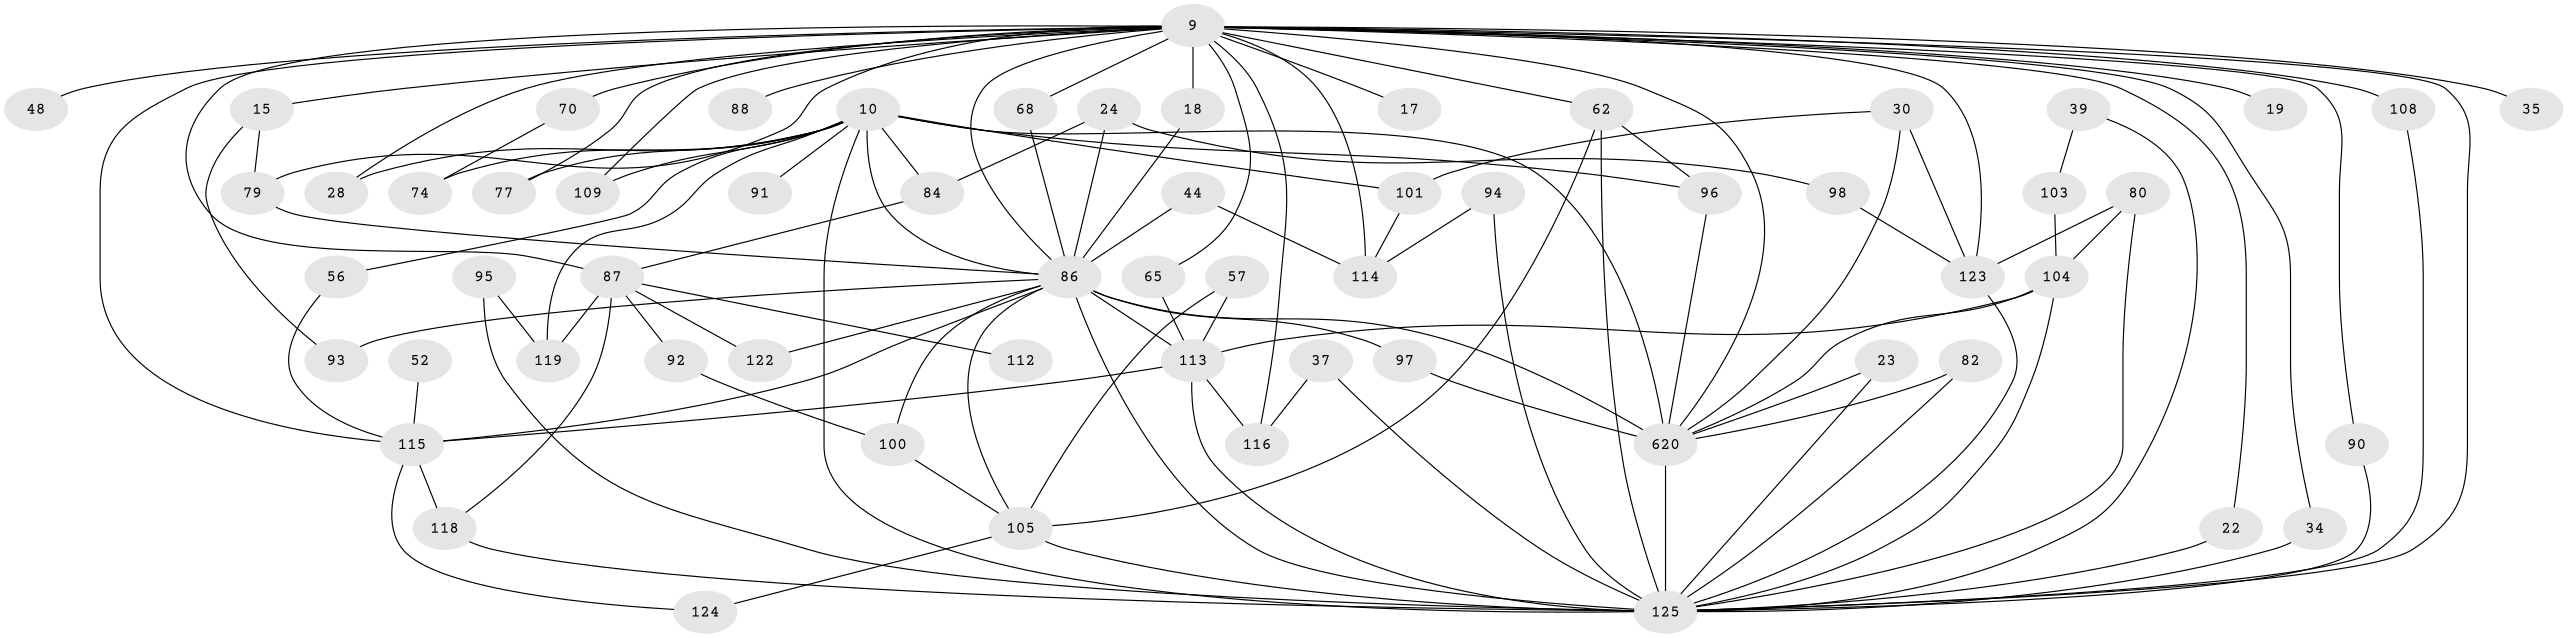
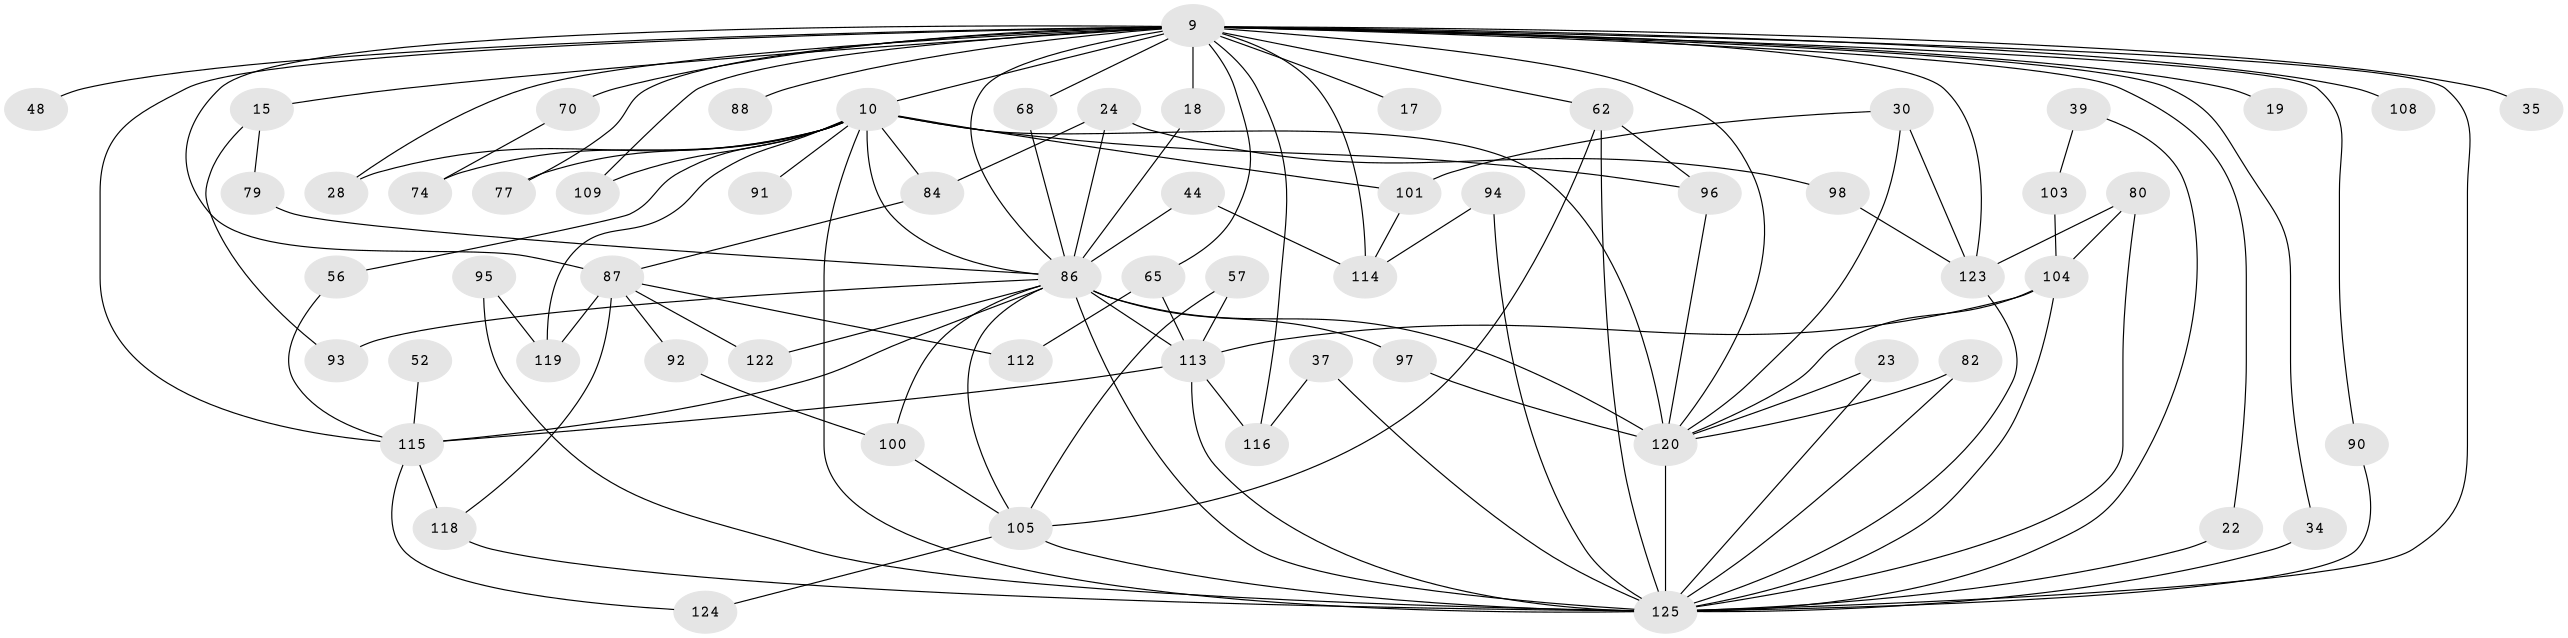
edge "9" -- "79": now "9" -- "10"
edge "65" -- "112": added
node "620": label "620" -> "120"
edge "108" -- "125": removed
